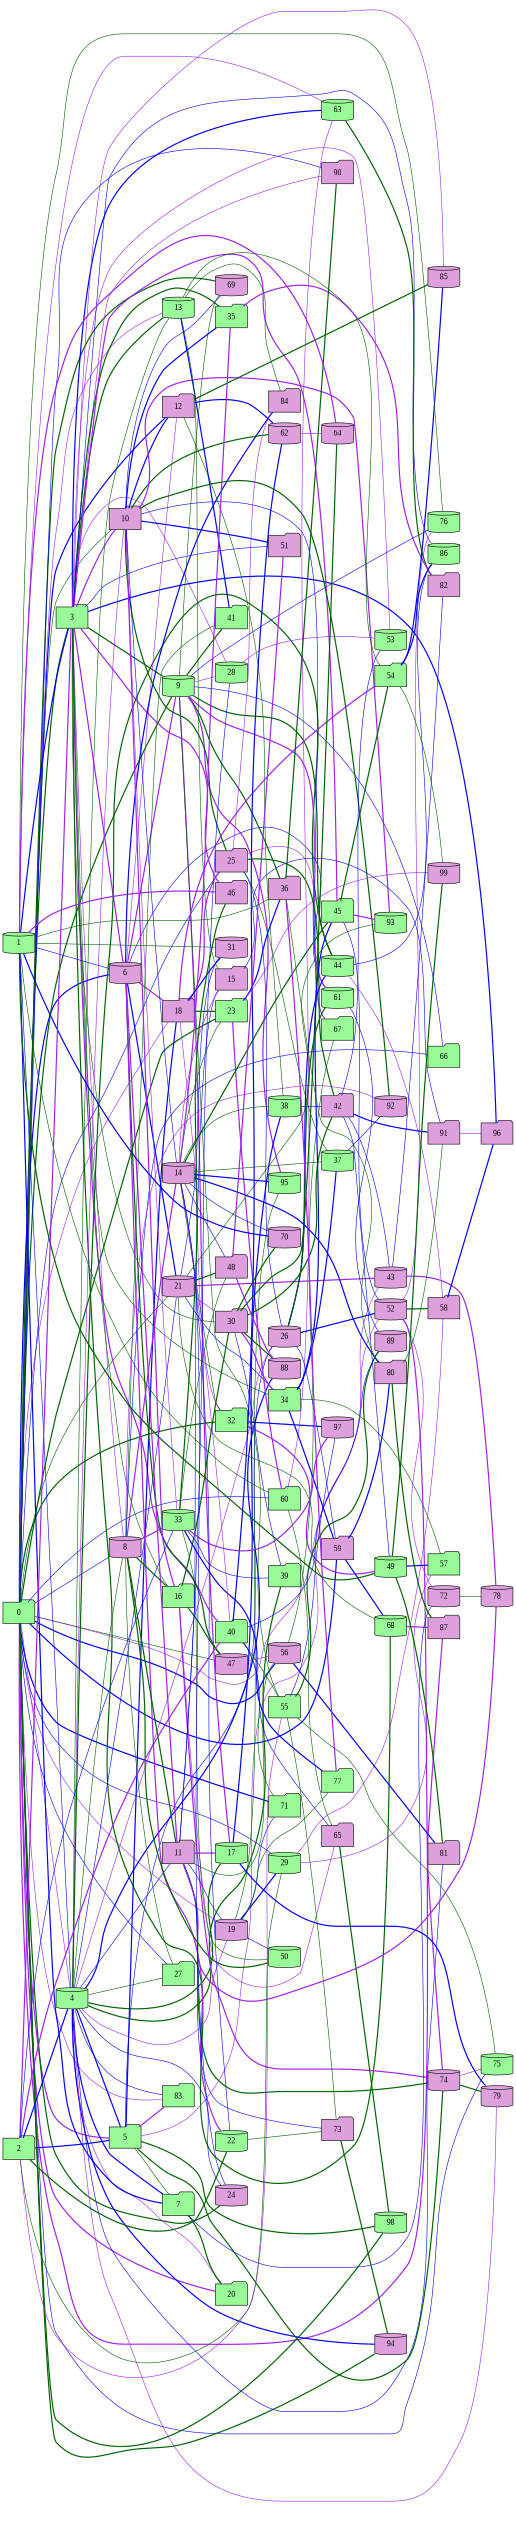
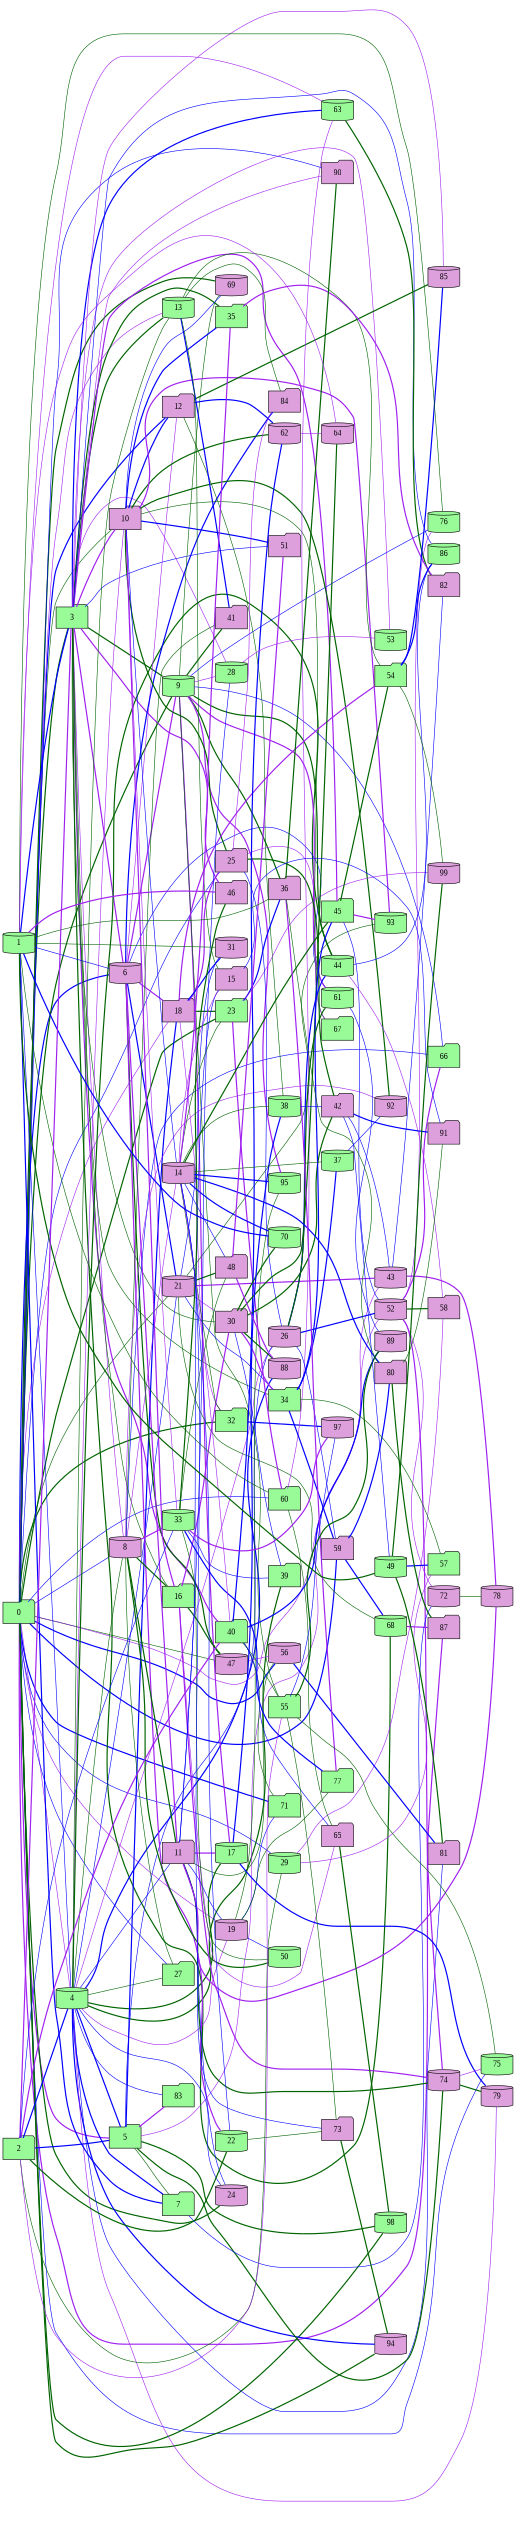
edge "64" -- "1": style bold -> solid
node "41": fillcolor palegreen -> plum
edge "10" -- "67": color blue -> darkgreen
edge "53" -- "42": removed
edge "25" -- "37": removed
node "96": removed
edge "66" -- "52": added
edge "14" -- "70": style solid -> bold
node "70": fillcolor plum -> palegreen
edge "67" -- "56": removed
edge "14" -- "8": style bold -> solid
edge "30" -- "16": color darkgreen -> purple
edge "32" -- "49": removed
edge "89" -- "40": style solid -> bold
edge "0" -- "83": removed
edge "29" -- "19": removed
node "20": removed
